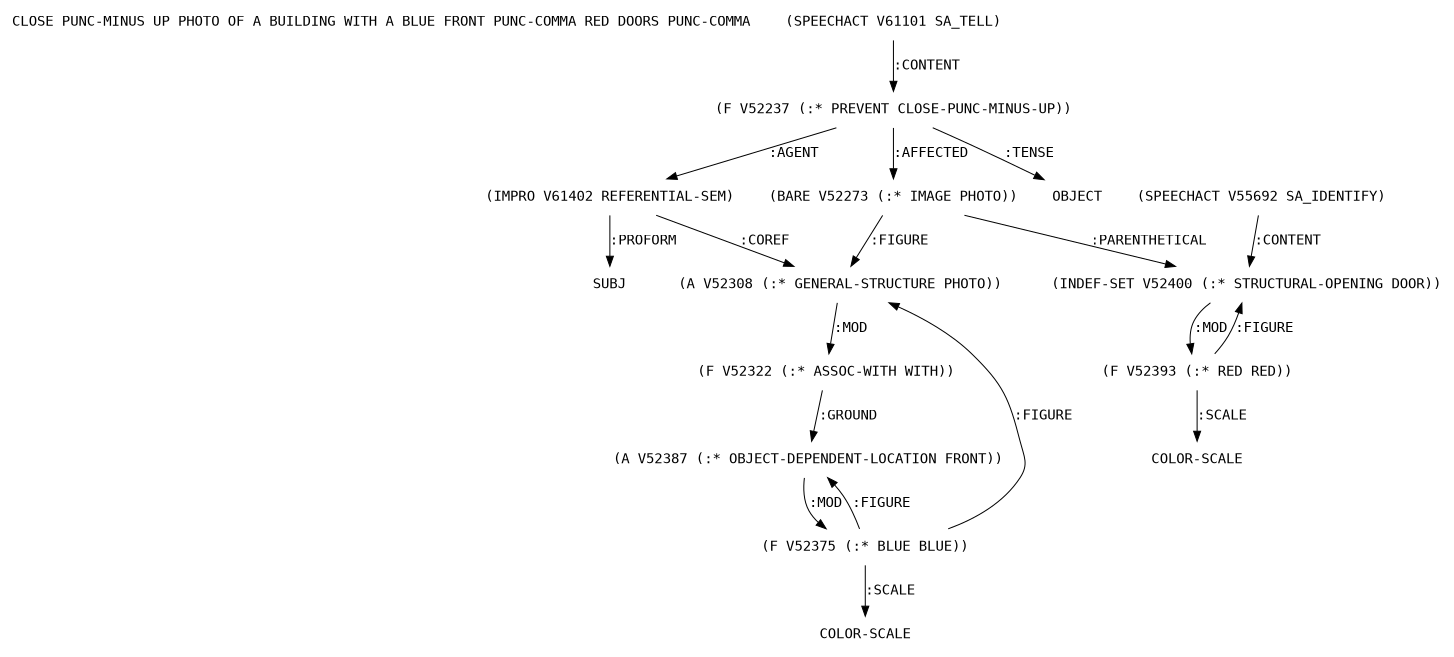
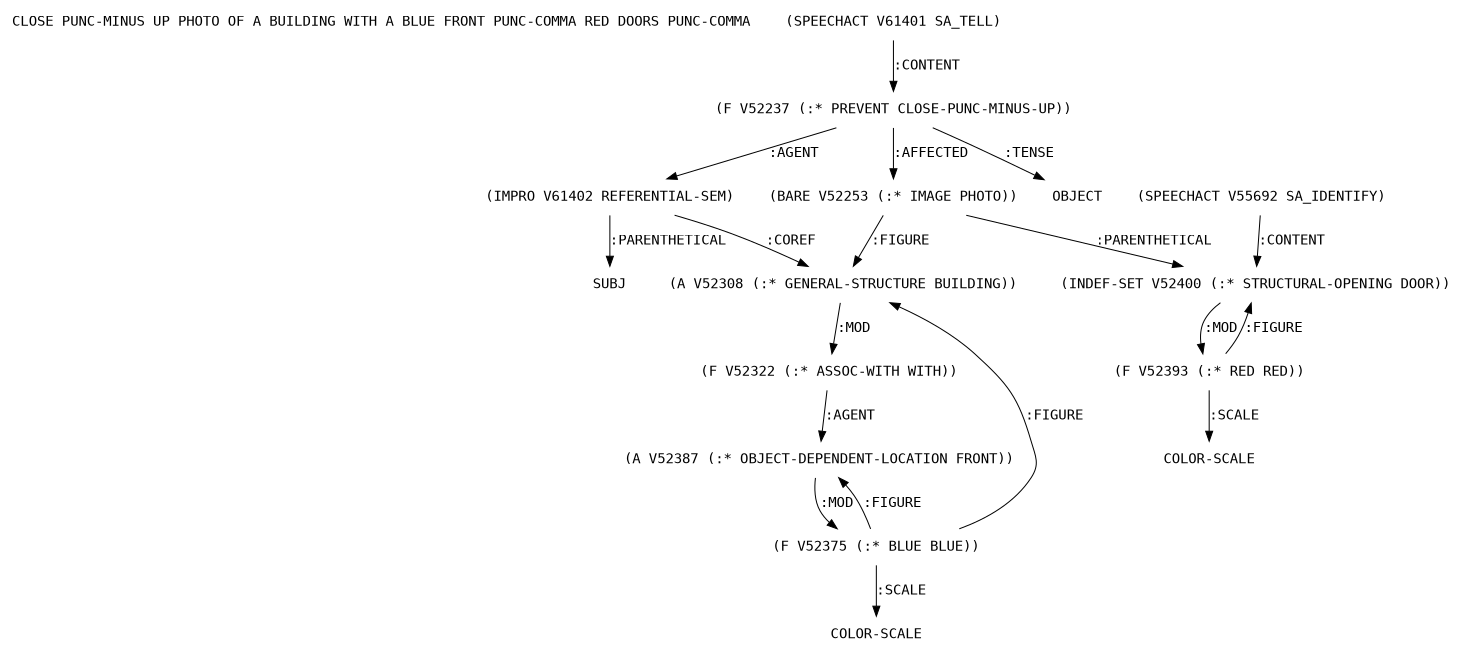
node "(SPEECHACT V61101 SA_TELL)": label "(SPEECHACT V61101 SA_TELL)" -> "(SPEECHACT V61401 SA_TELL)"
node "(BARE V52273 (:* IMAGE PHOTO))": label "(BARE V52273 (:* IMAGE PHOTO))" -> "(BARE V52253 (:* IMAGE PHOTO))"
edge "(IMPRO V61402 REFERENTIAL-SEM)" -> "SUBJ": label ":PROFORM" -> ":PARENTHETICAL"
node "(A V52308 (:* GENERAL-STRUCTURE PHOTO))": label "(A V52308 (:* GENERAL-STRUCTURE PHOTO))" -> "(A V52308 (:* GENERAL-STRUCTURE BUILDING))"
edge "(F V52322 (:* ASSOC-WITH WITH))" -> "(A V52387 (:* OBJECT-DEPENDENT-LOCATION FRONT))": label ":GROUND" -> ":AGENT"
